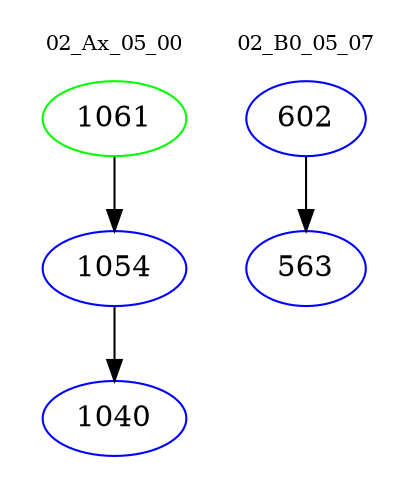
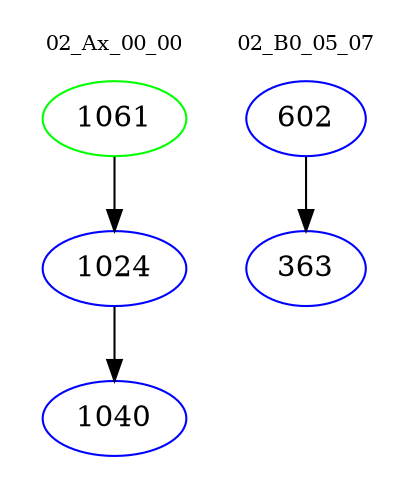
cluster "02_Ax_05_00": label "02_Ax_05_00" -> "02_Ax_00_00"
node "1054": label "1054" -> "1024"
node "563": label "563" -> "363"
